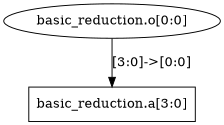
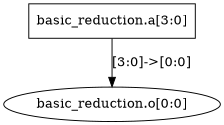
edge "basic_reduction.o[0:0]" -> "basic_reduction.a[3:0]": reversed
